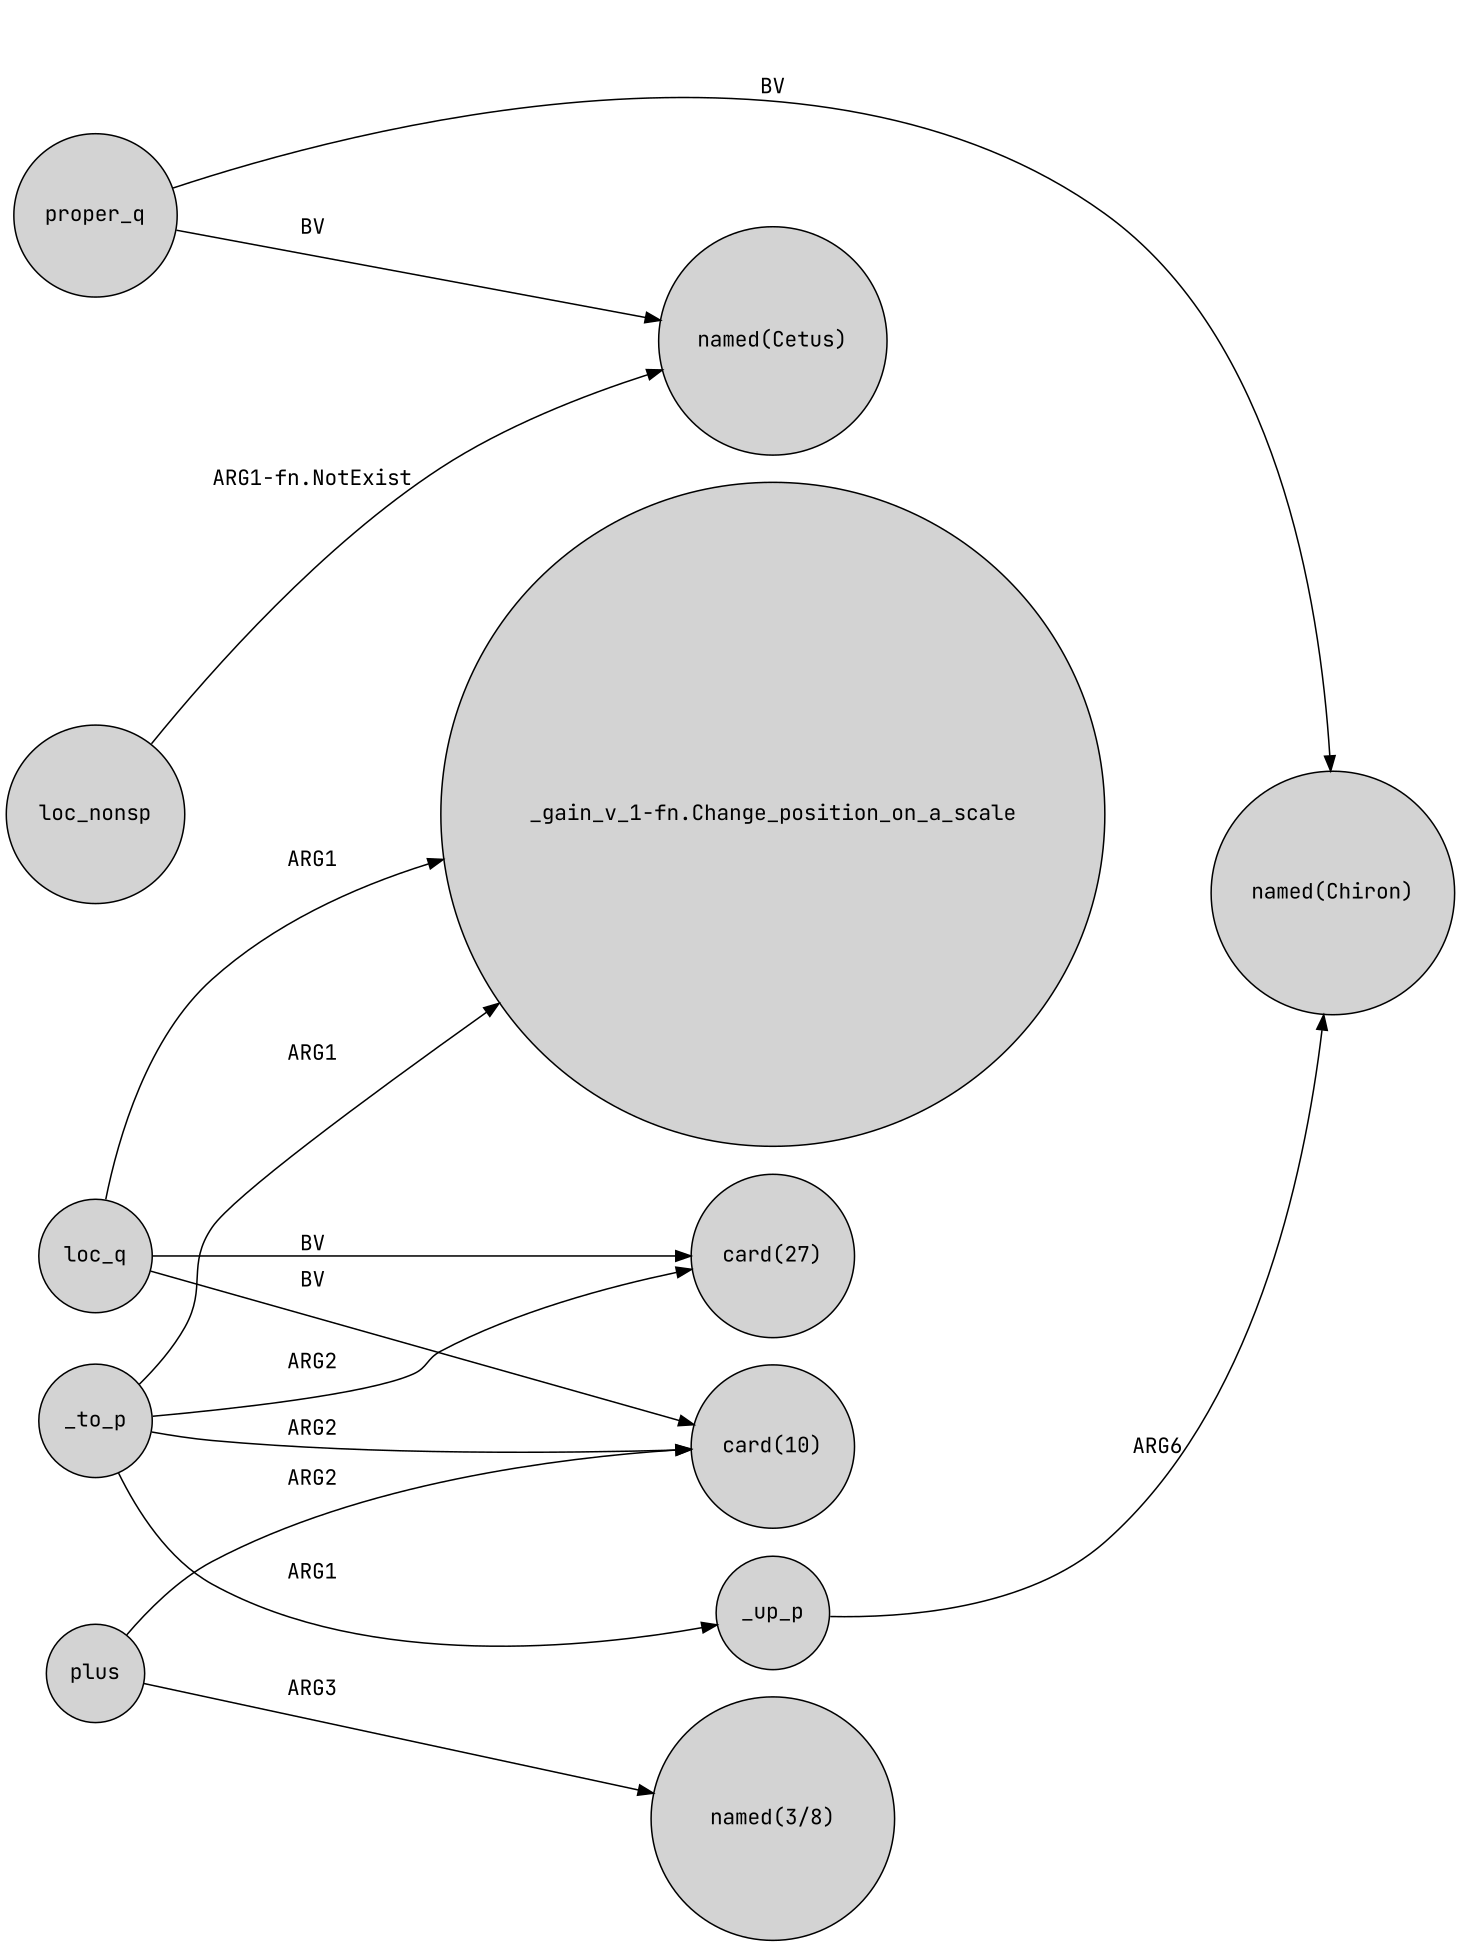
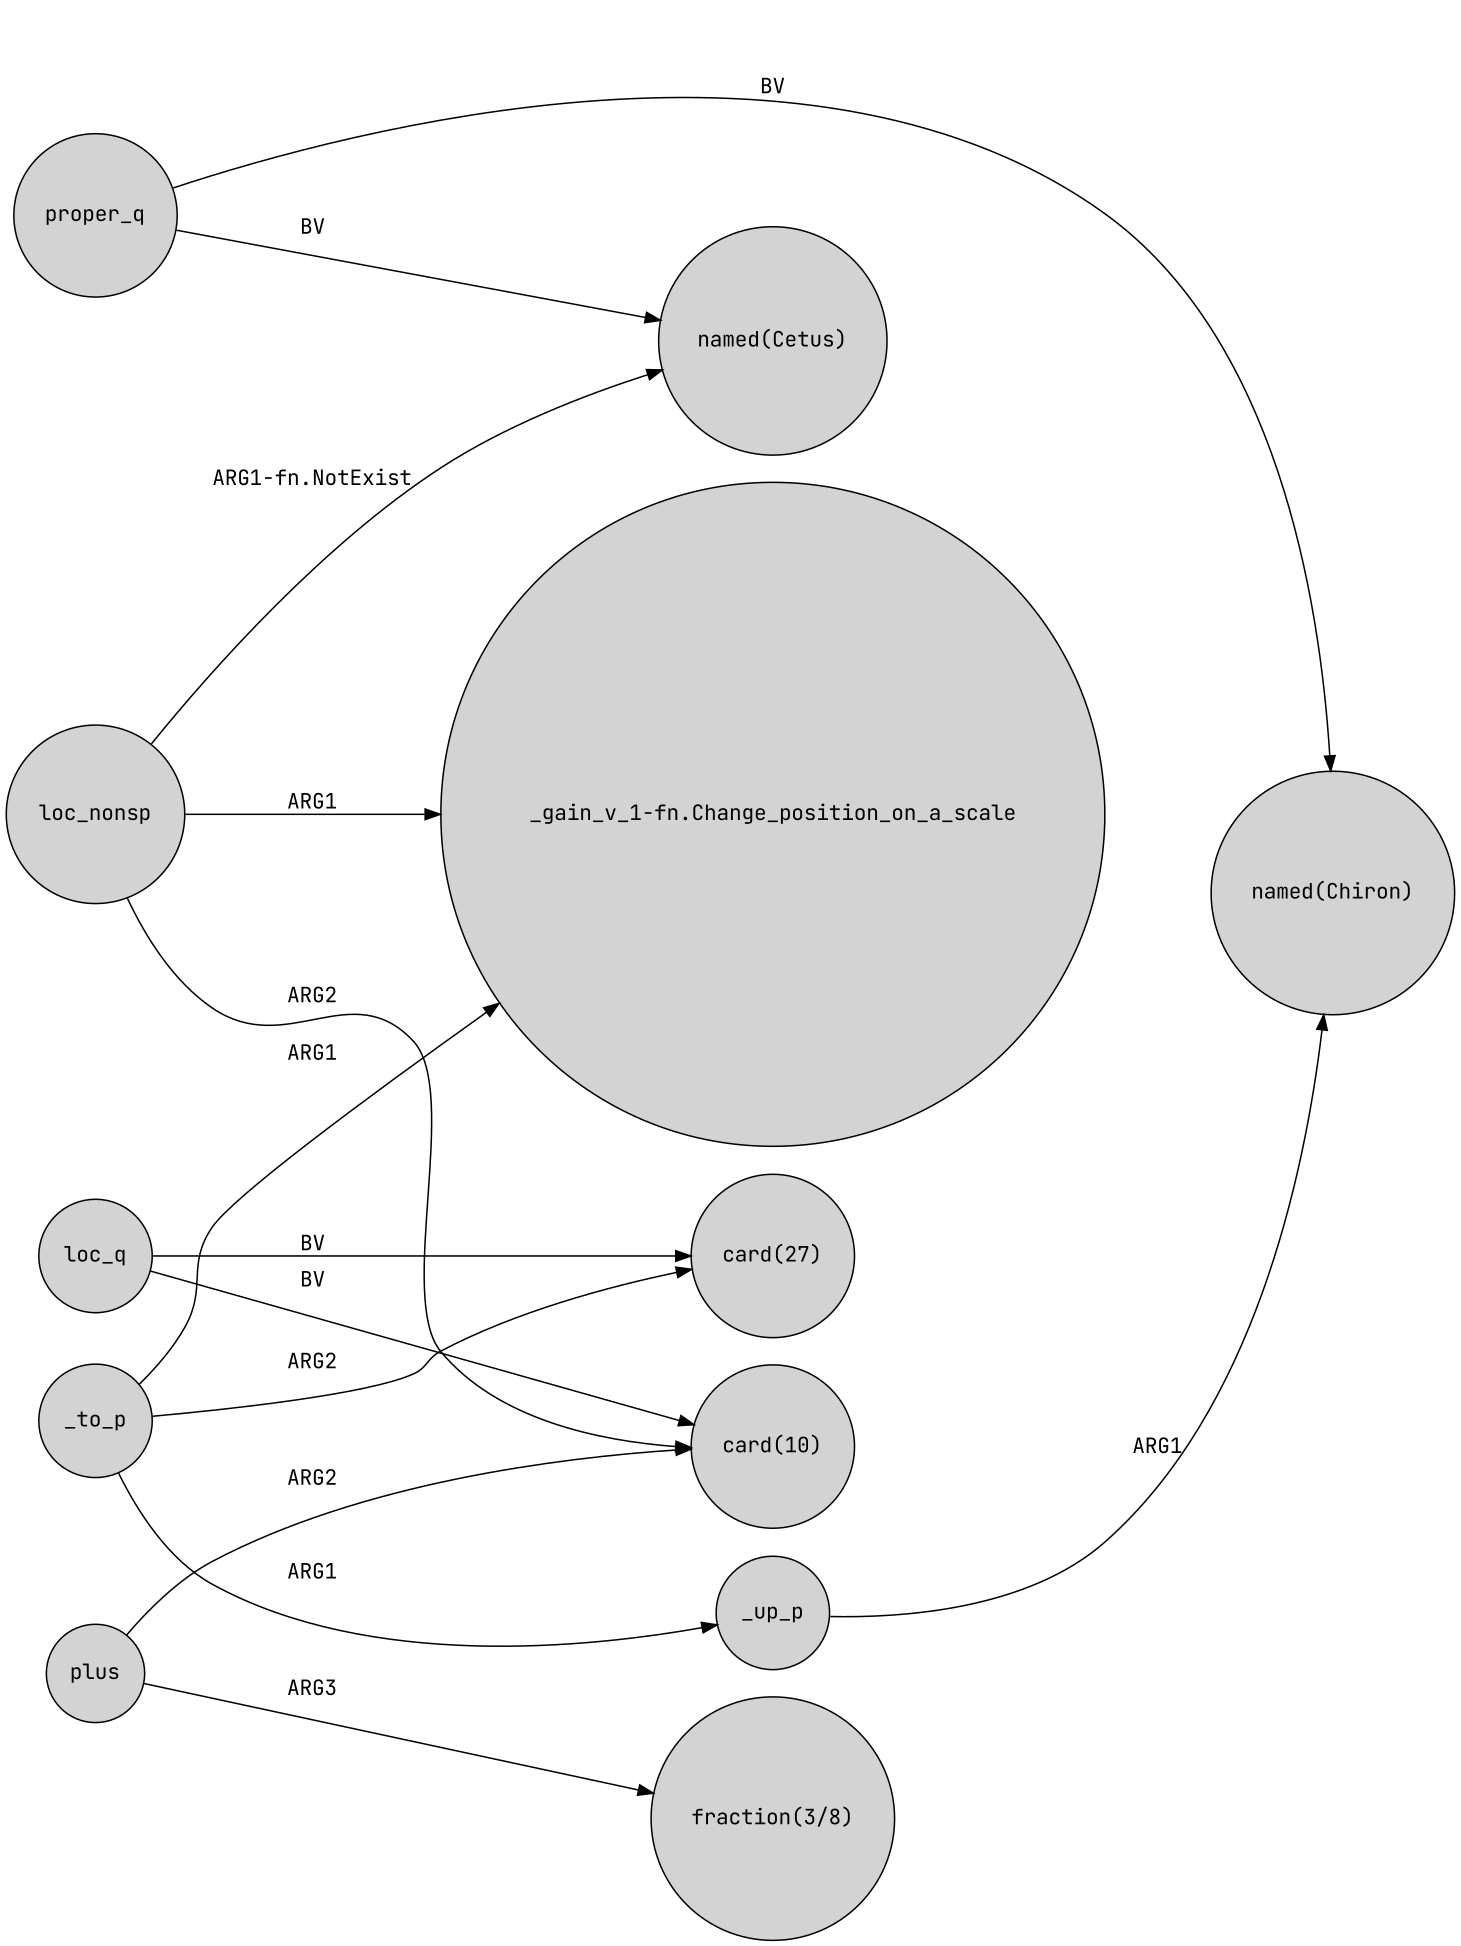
edge "loc_q" -> "_gain_v_1-fn.Change_position_on_a_scale": now "loc_nonsp" -> "_gain_v_1-fn.Change_position_on_a_scale"
edge "_up_p" -> "named(Chiron)": label "ARG6" -> "ARG1"
edge "_to_p" -> "card(10)": now "loc_nonsp" -> "card(10)"
node "named(3/8)": label "named(3/8)" -> "fraction(3/8)"
